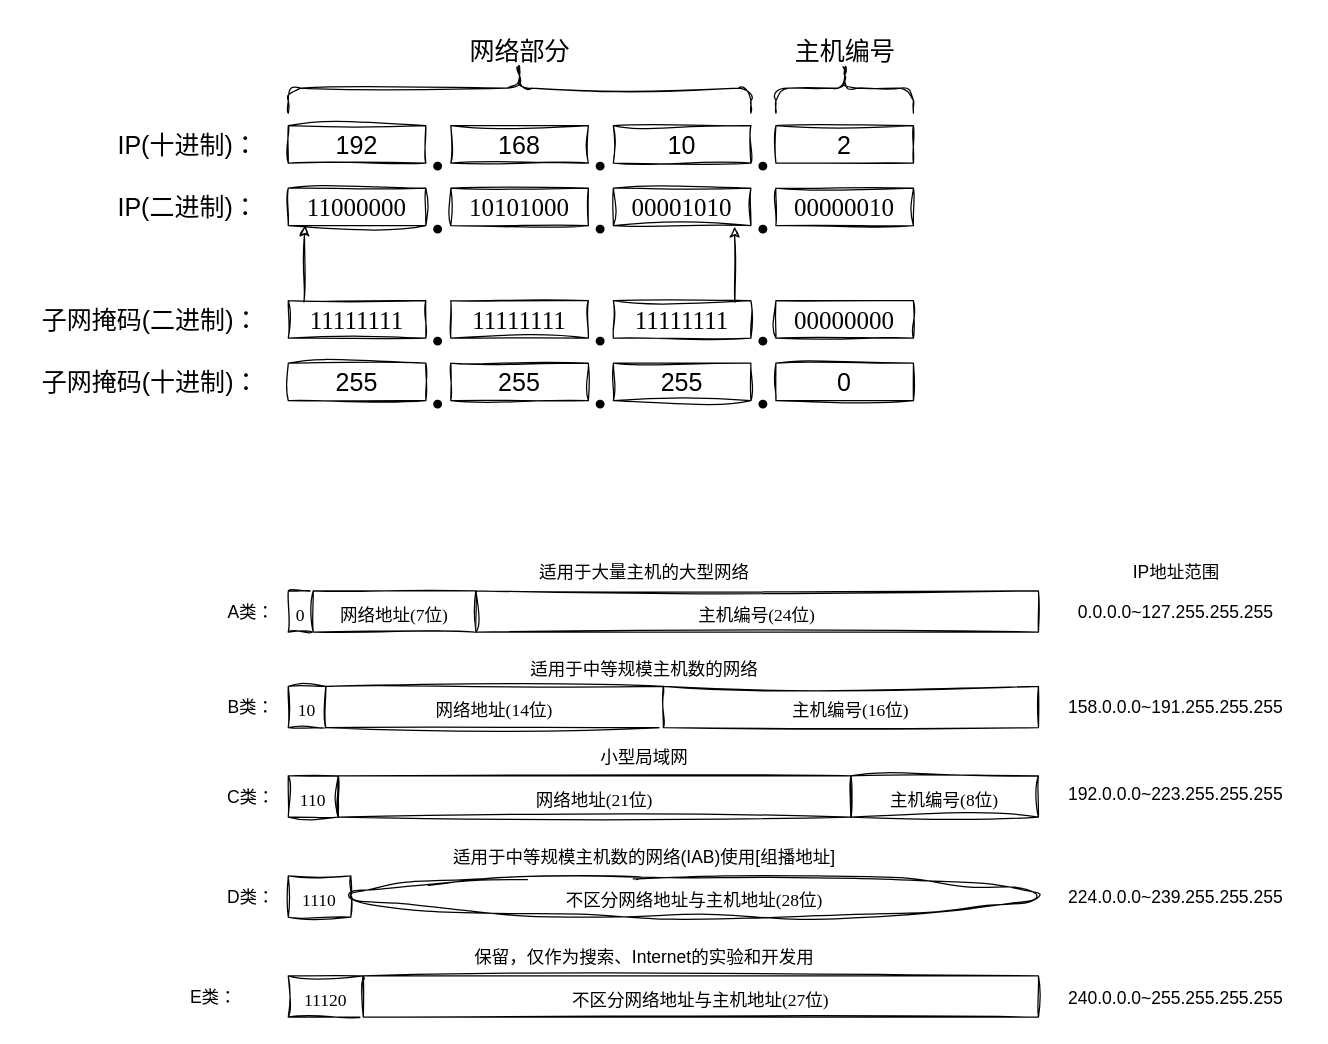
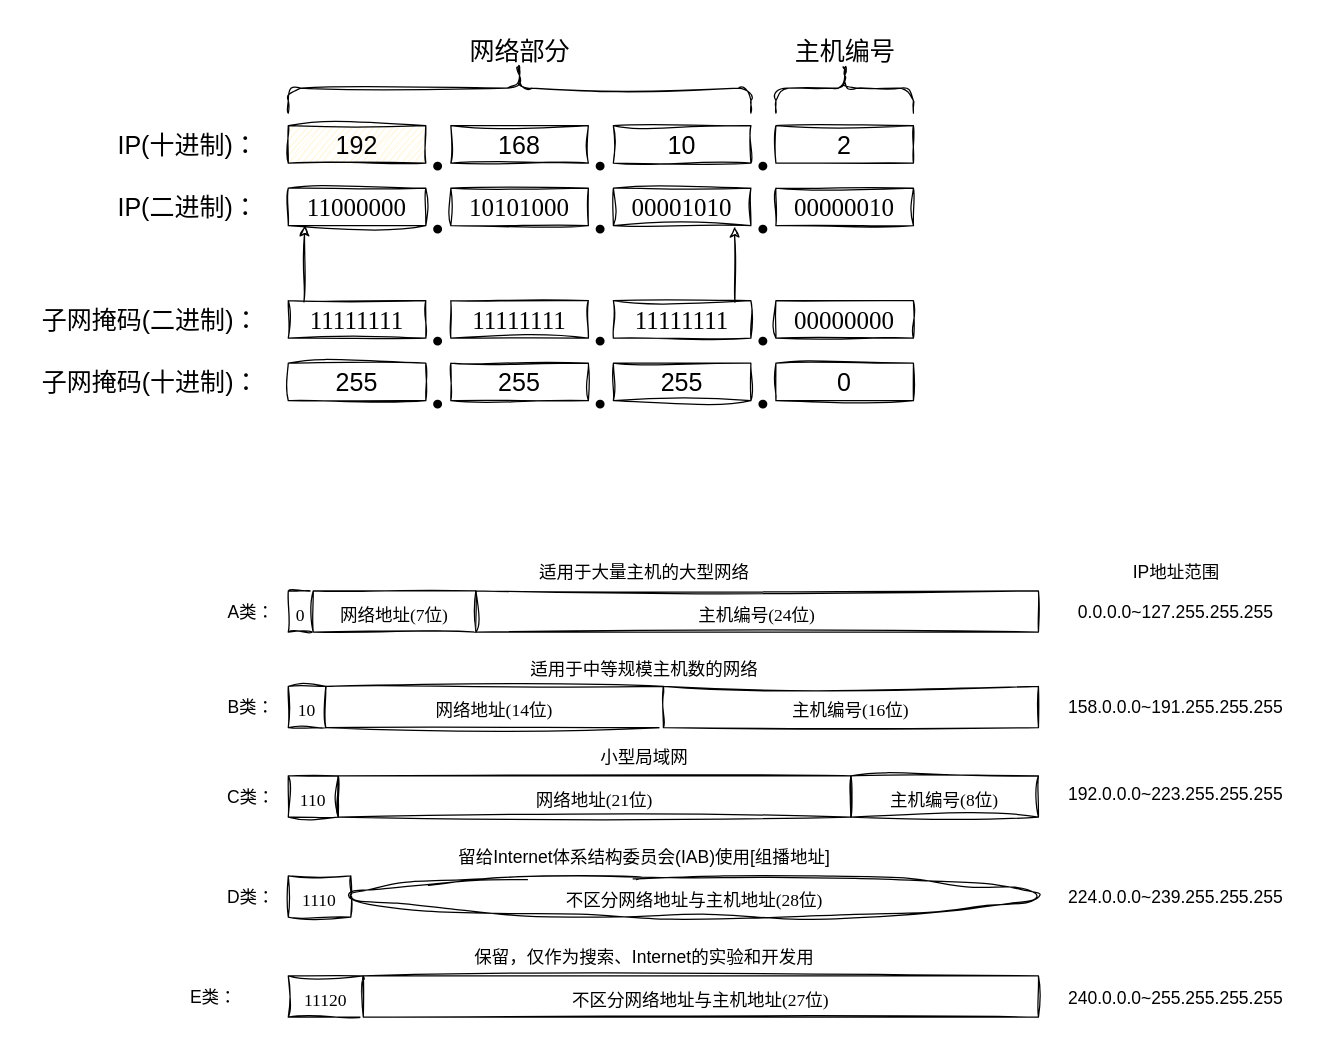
node "192": fillcolor #ffffff -> #fff2cc
node "适用于中等规模主机数的网络(IAB)使用[组播地址]": label "适用于中等规模主机数的网络(IAB)使用[组播地址]" -> "留给Internet体系结构委员会(IAB)使用[组播地址]"
